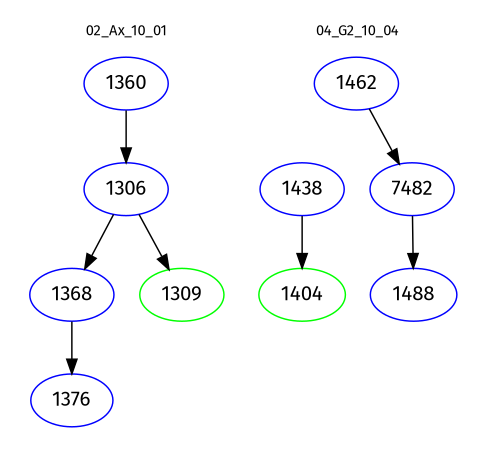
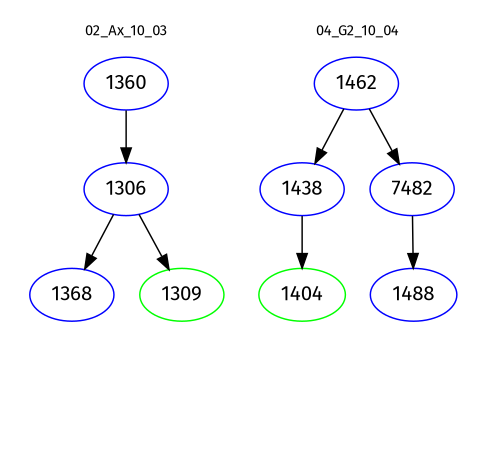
cluster "02_Ax_10_01": label "02_Ax_10_01" -> "02_Ax_10_03"
edge "1462" -> "1438": added
node "1376": removed
